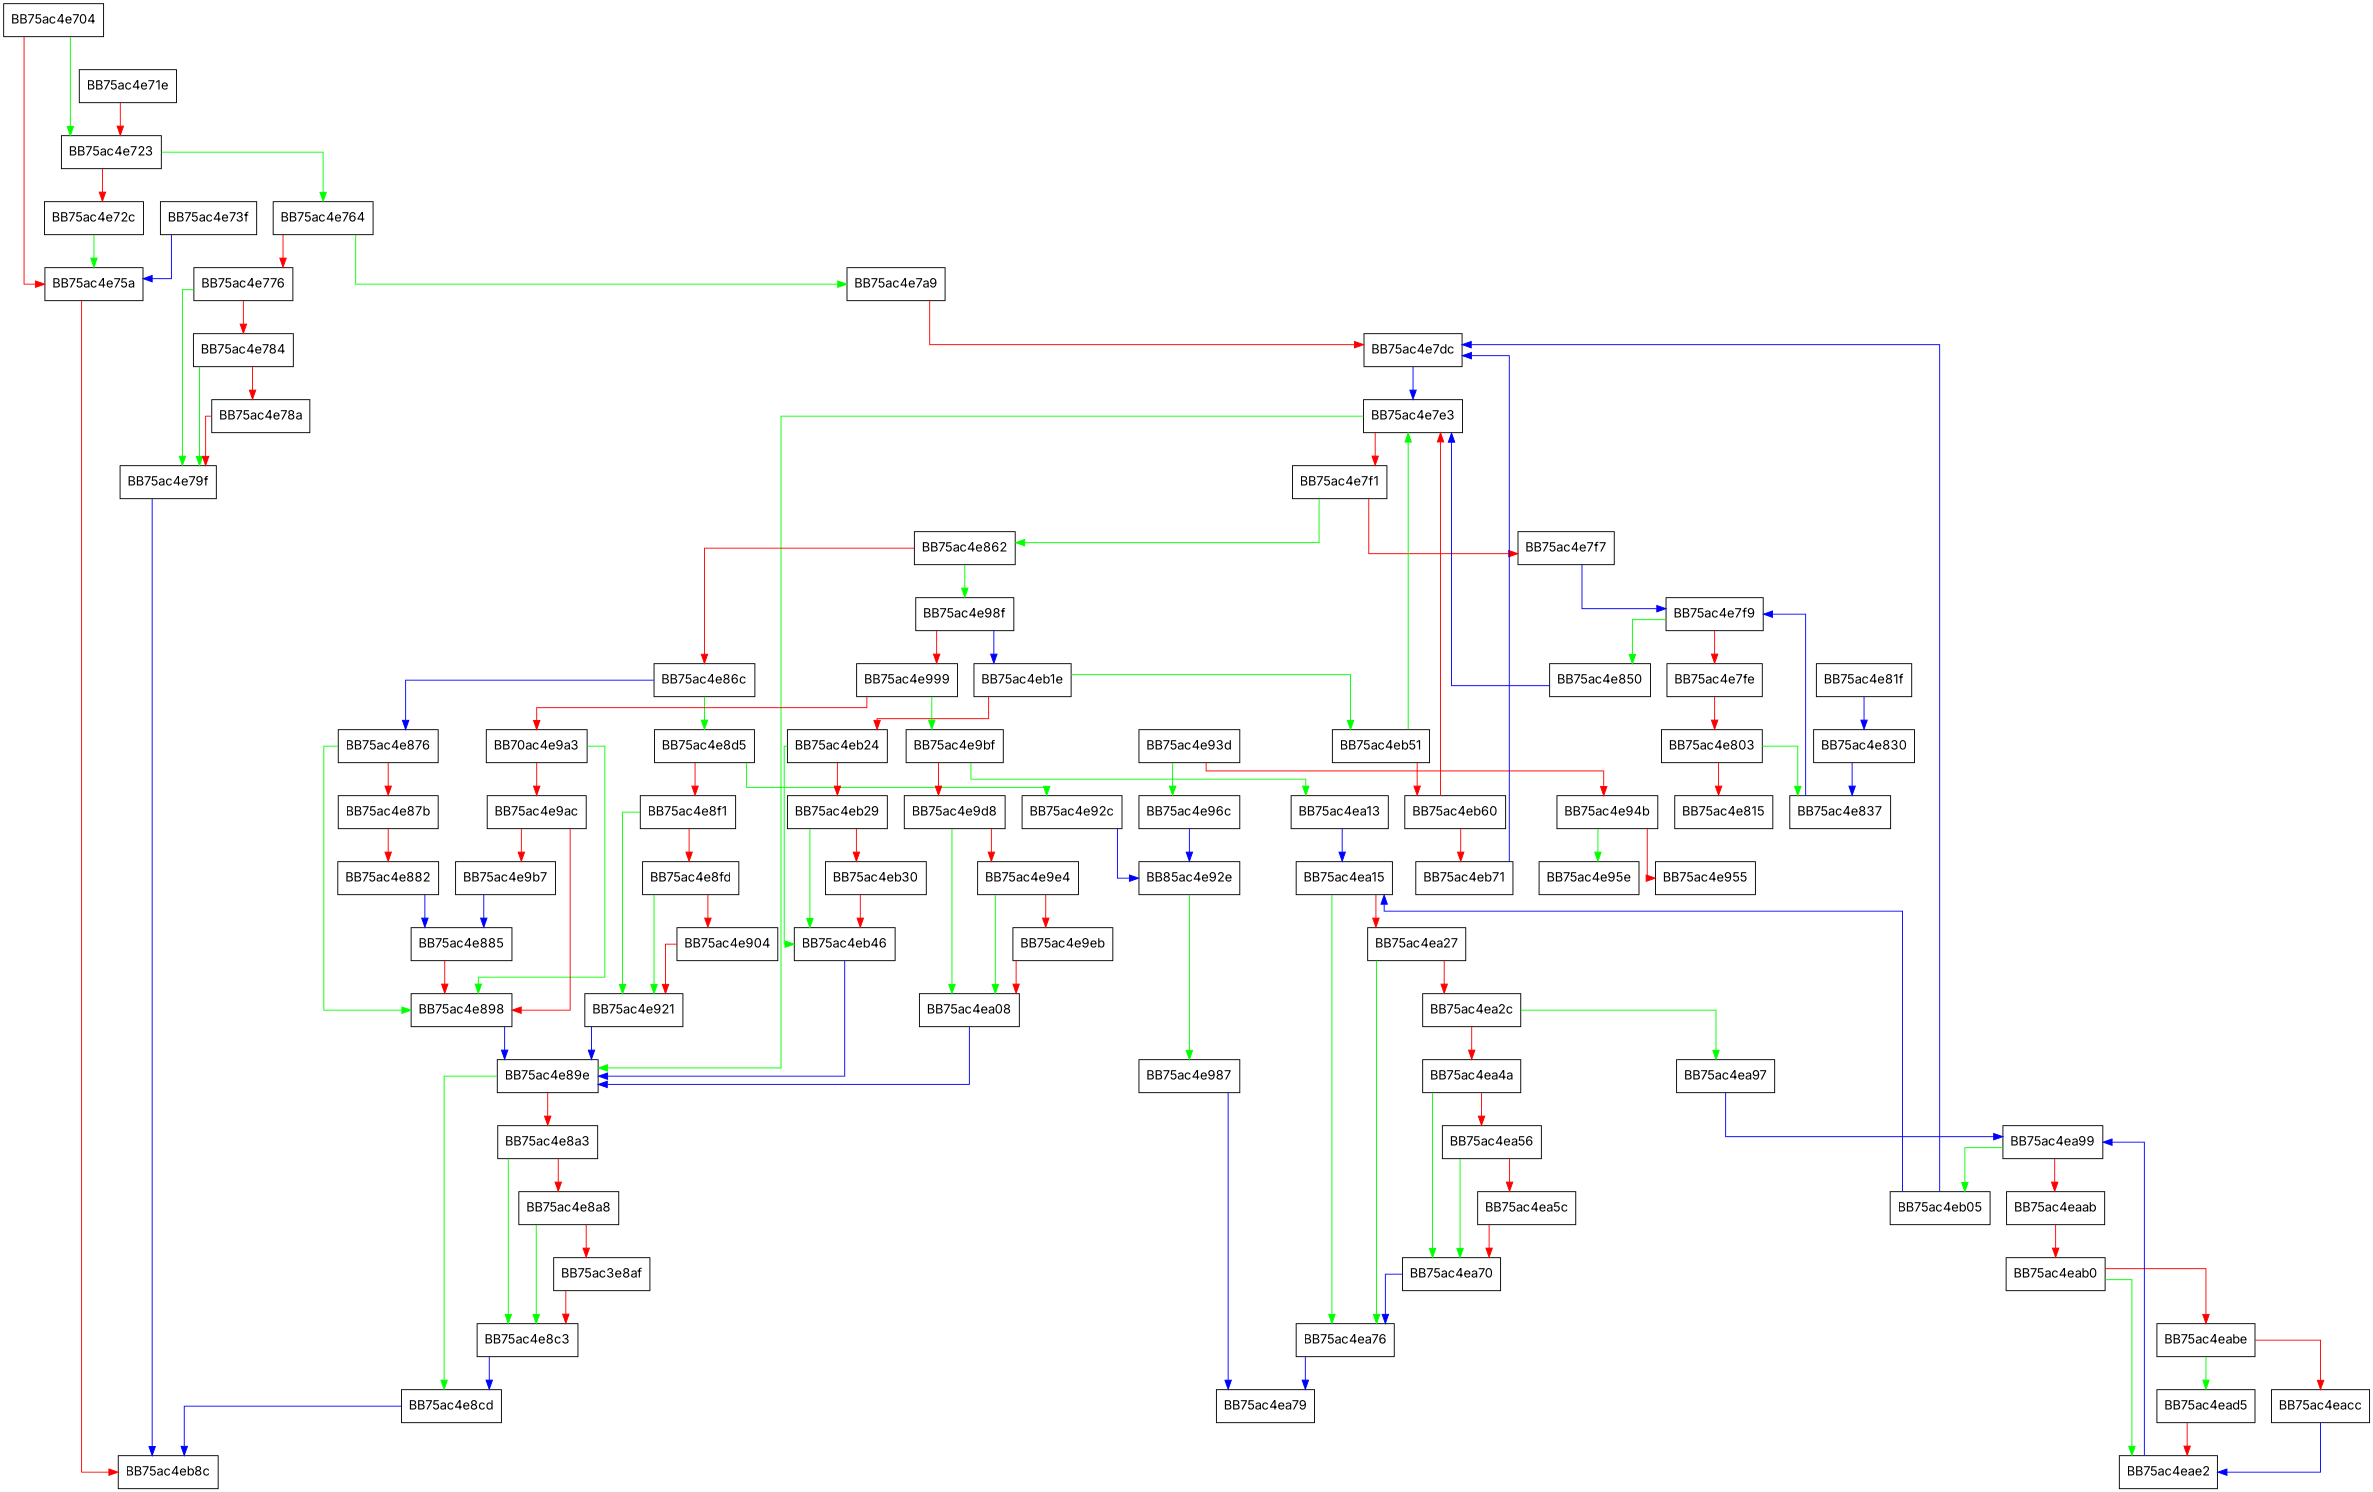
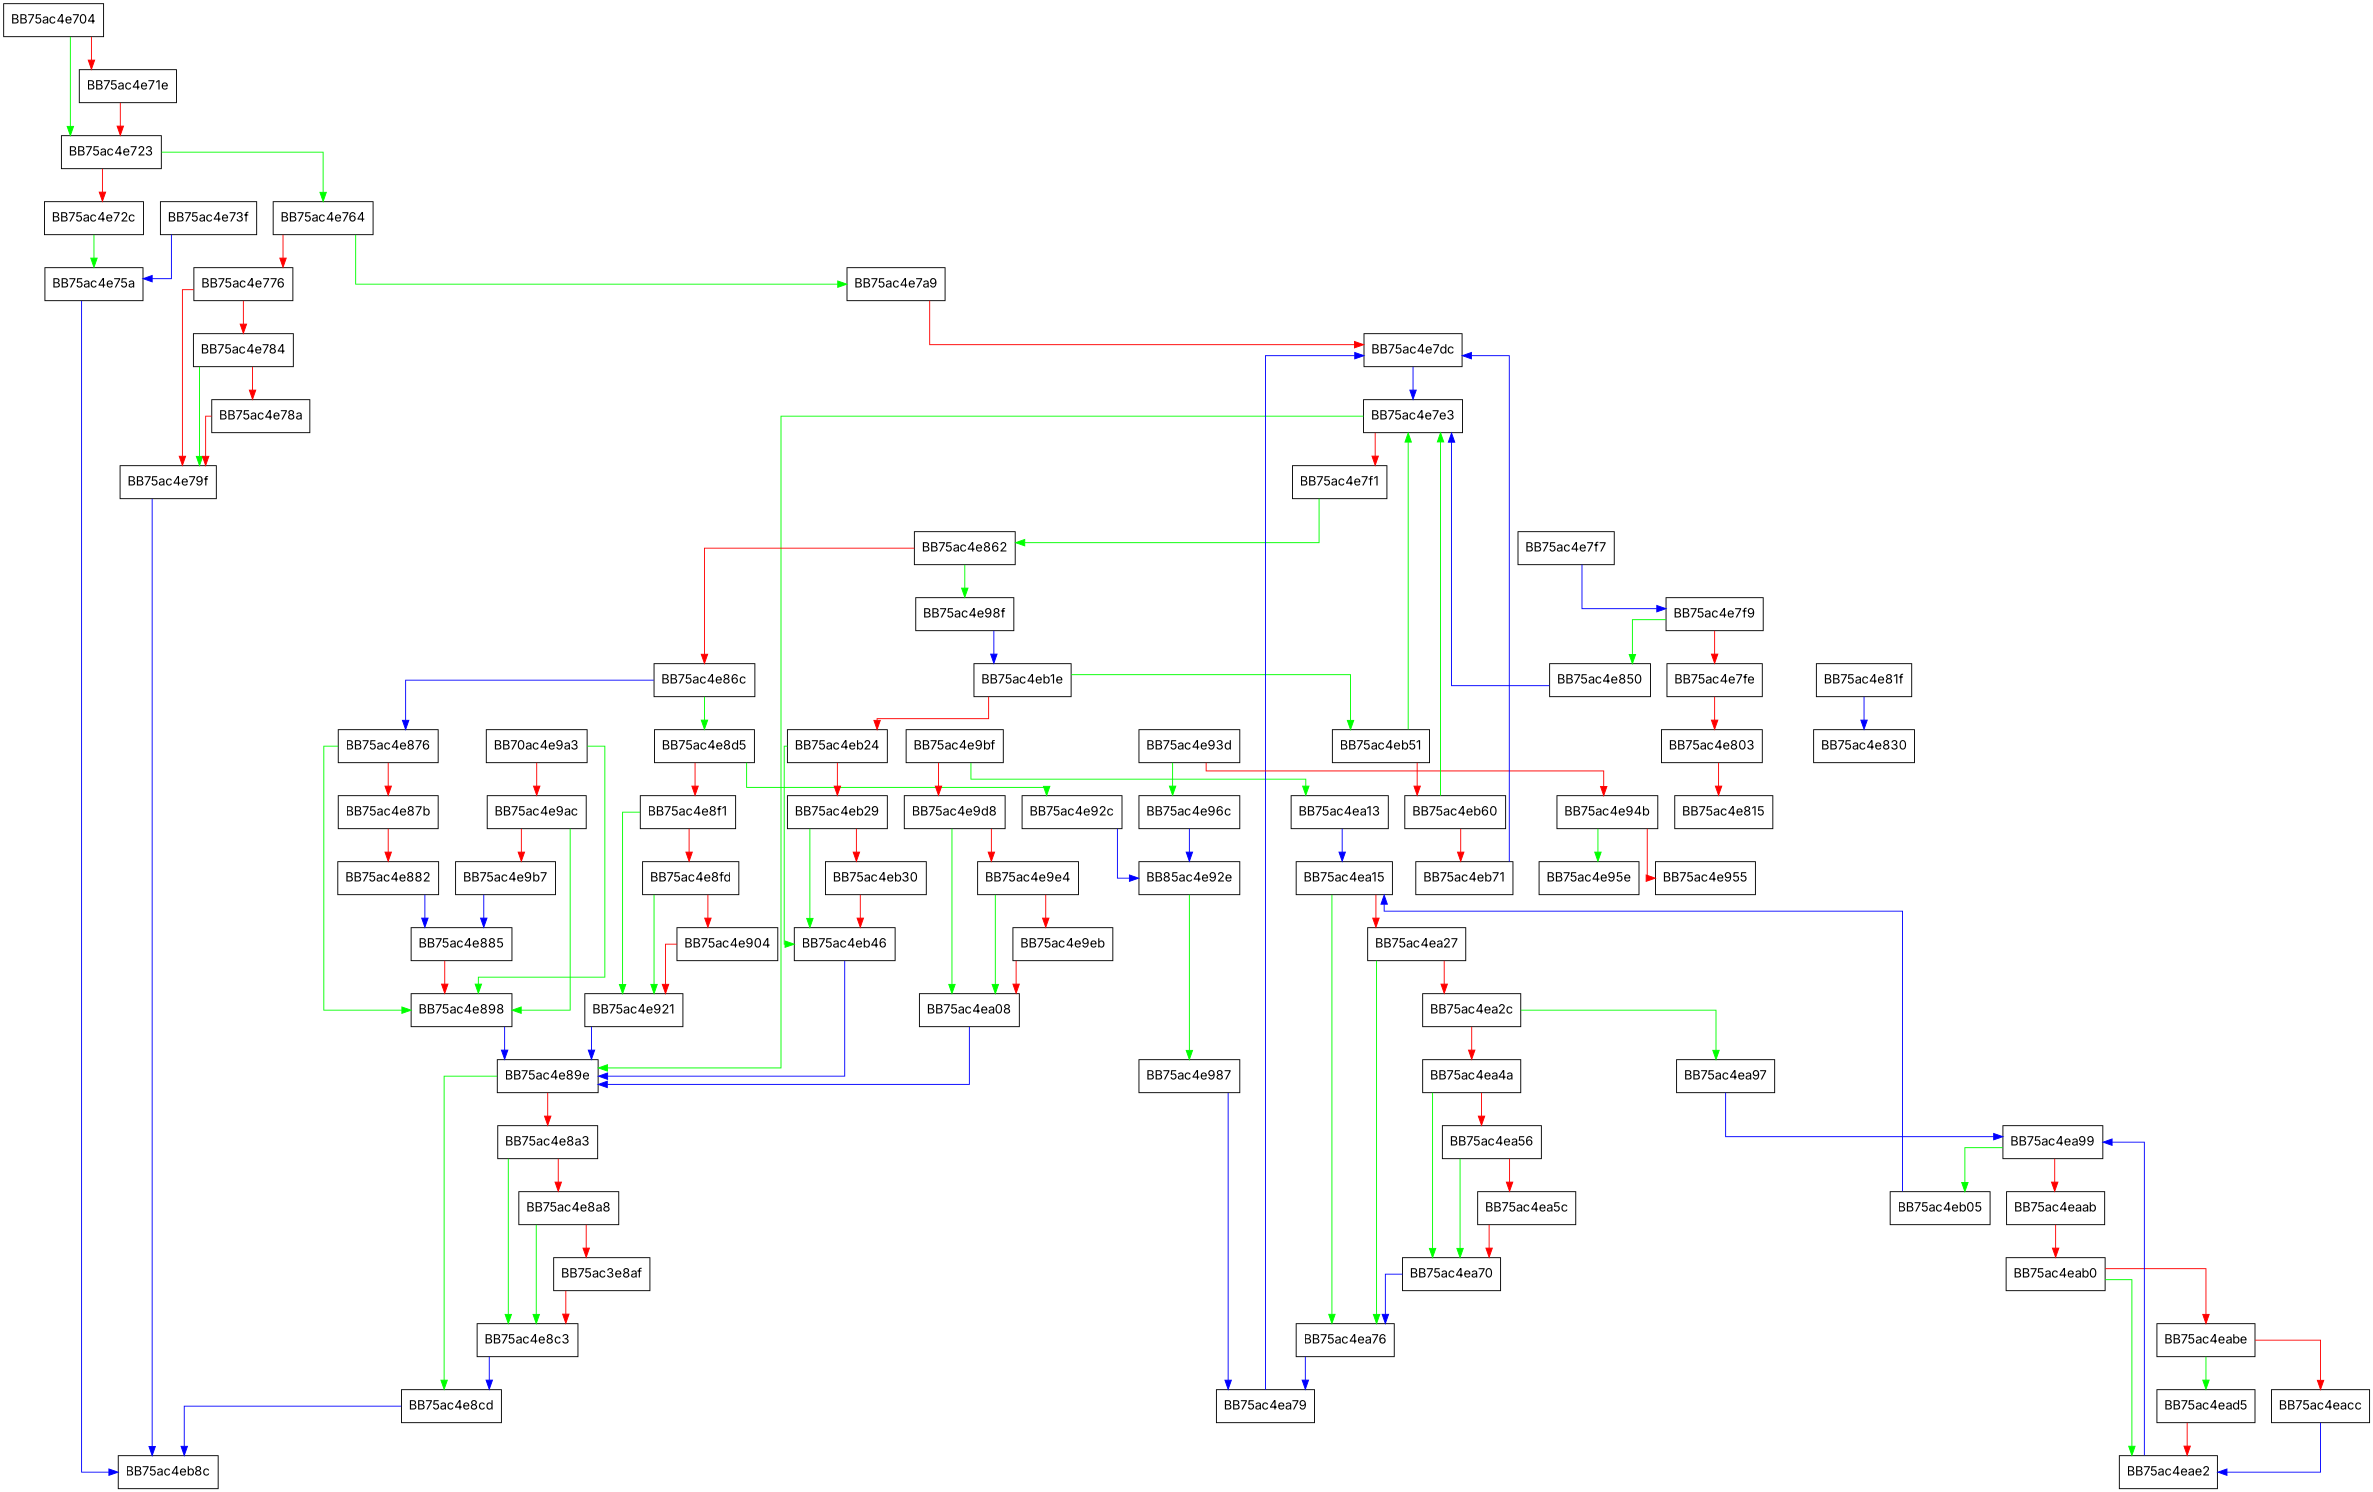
edge "BB75ac4e704" -> "BB75ac4e75a": now "BB75ac4e704" -> "BB75ac4e71e"
edge "BB75ac4e776" -> "BB75ac4e79f": color green -> red
edge "BB75ac4eb05" -> "BB75ac4e7dc": now "BB75ac4ea79" -> "BB75ac4e7dc"
edge "BB75ac4e7f1" -> "BB75ac4e7f7": removed
edge "BB75ac4eb60" -> "BB75ac4e7e3": color red -> green
node "BB75ac4e999": removed
node "BB75ac4e837": removed
edge "BB75ac4e75a" -> "BB75ac4eb8c": color red -> blue
edge "BB75ac4e9ac" -> "BB75ac4e898": color red -> green
